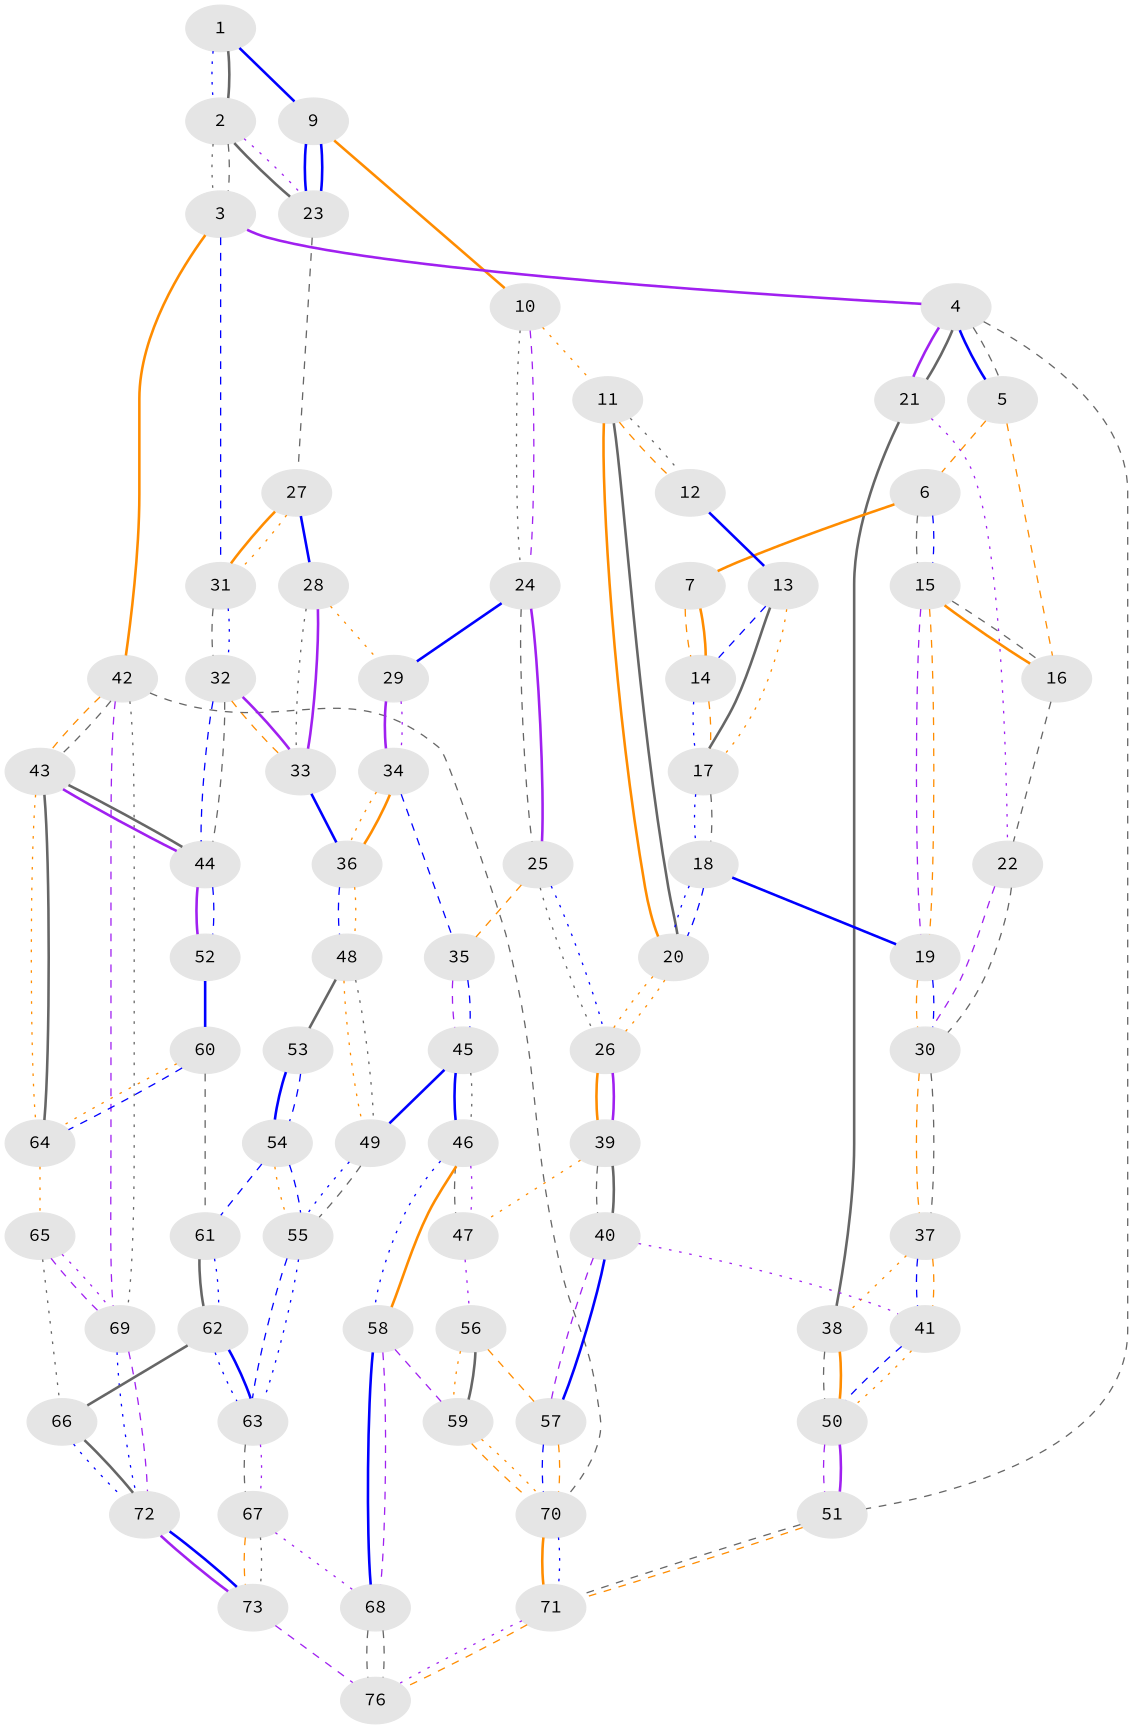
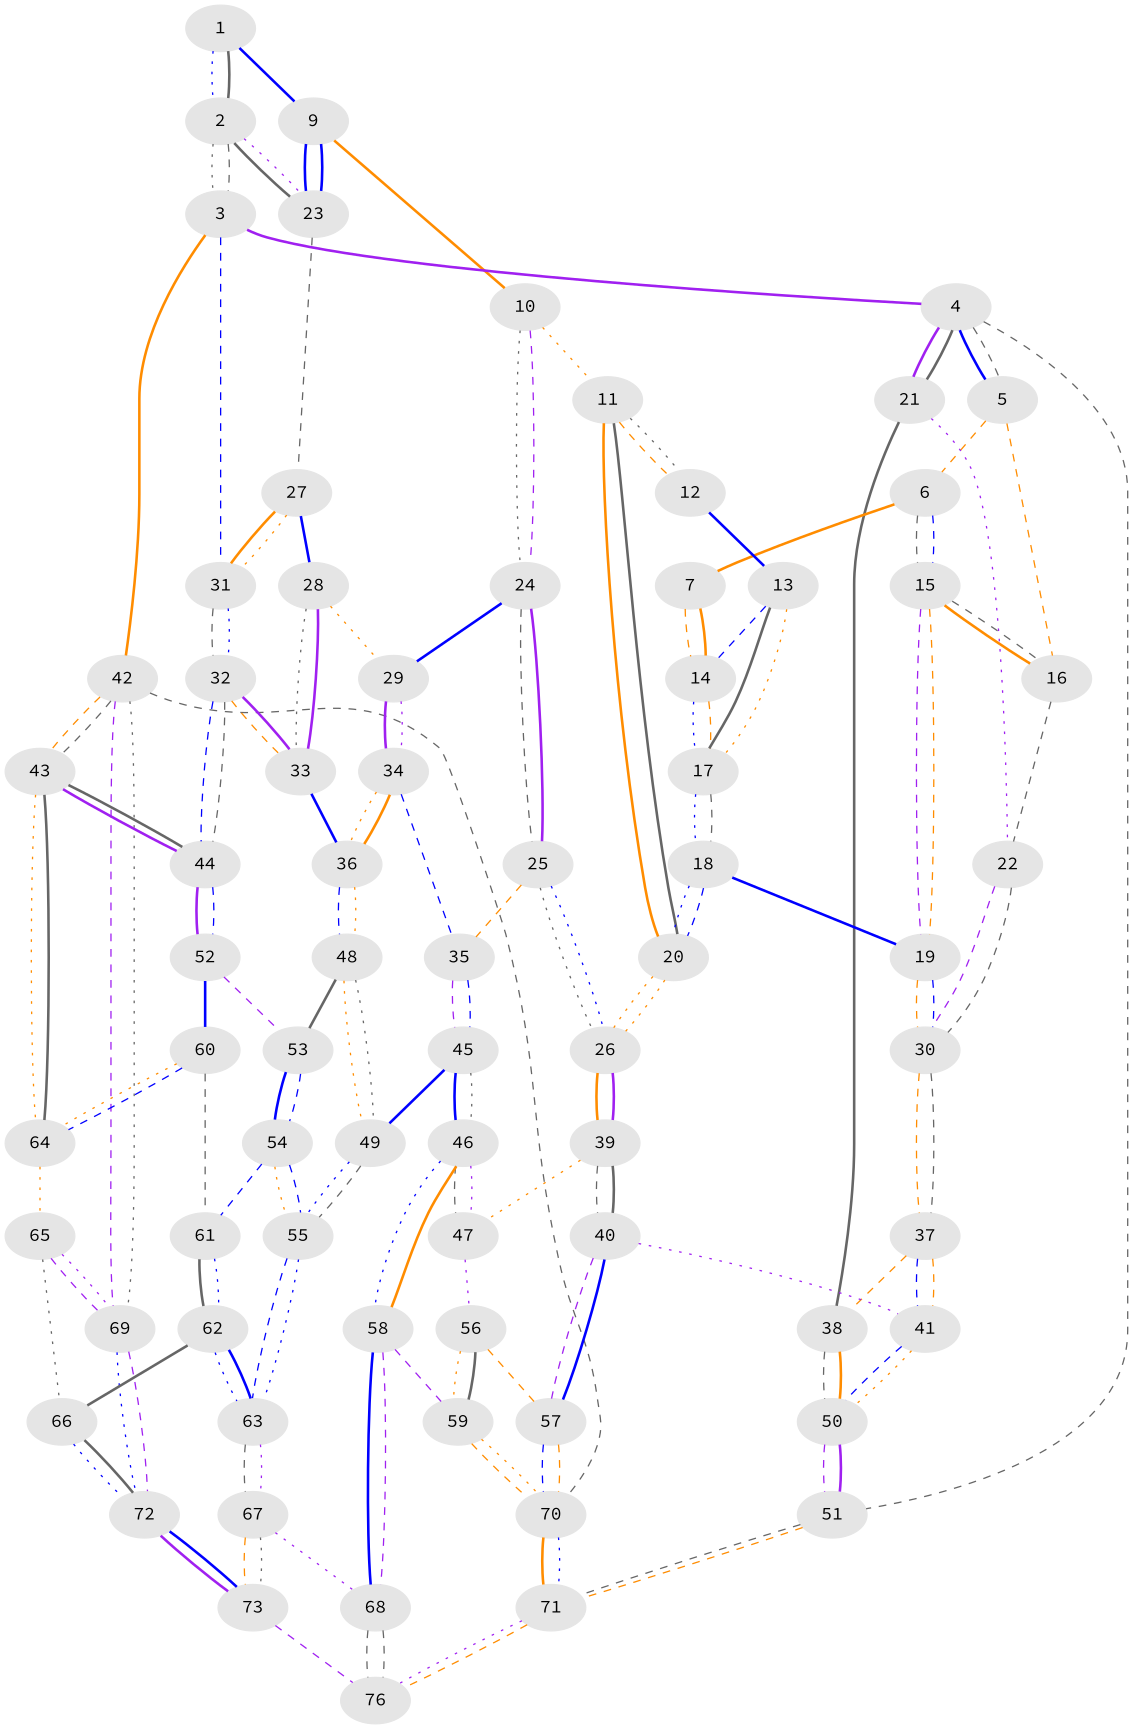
edge "52" -- "53": added
edge "37" -- "38": style dotted -> dashed
